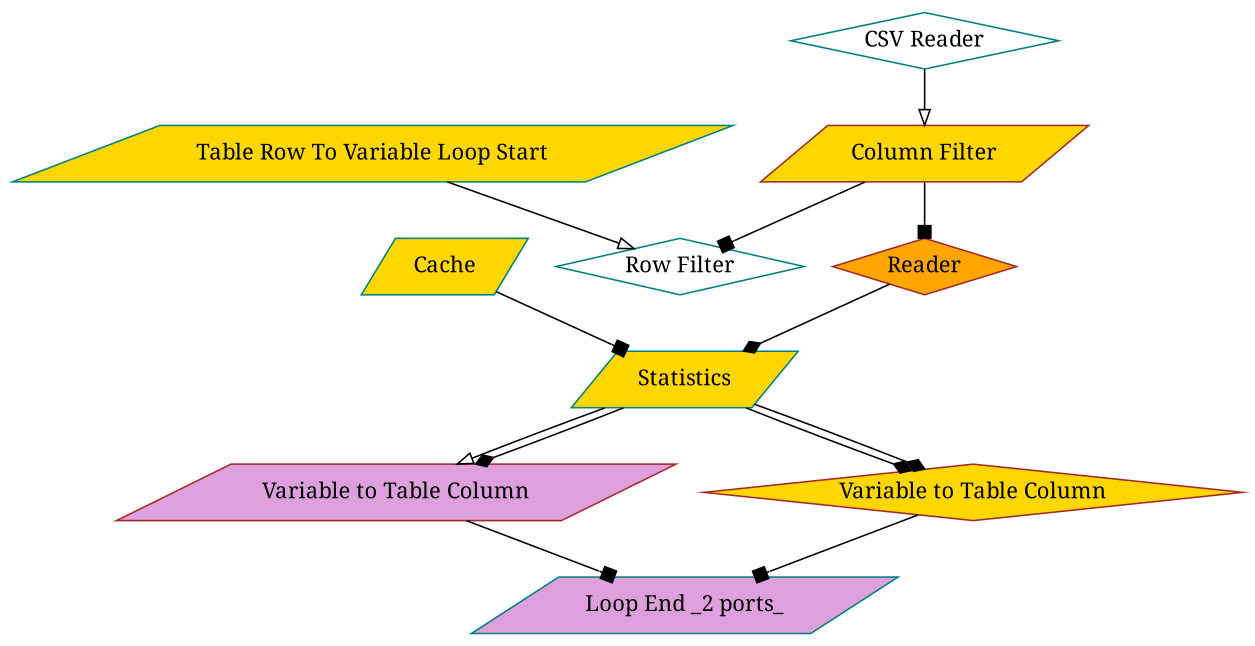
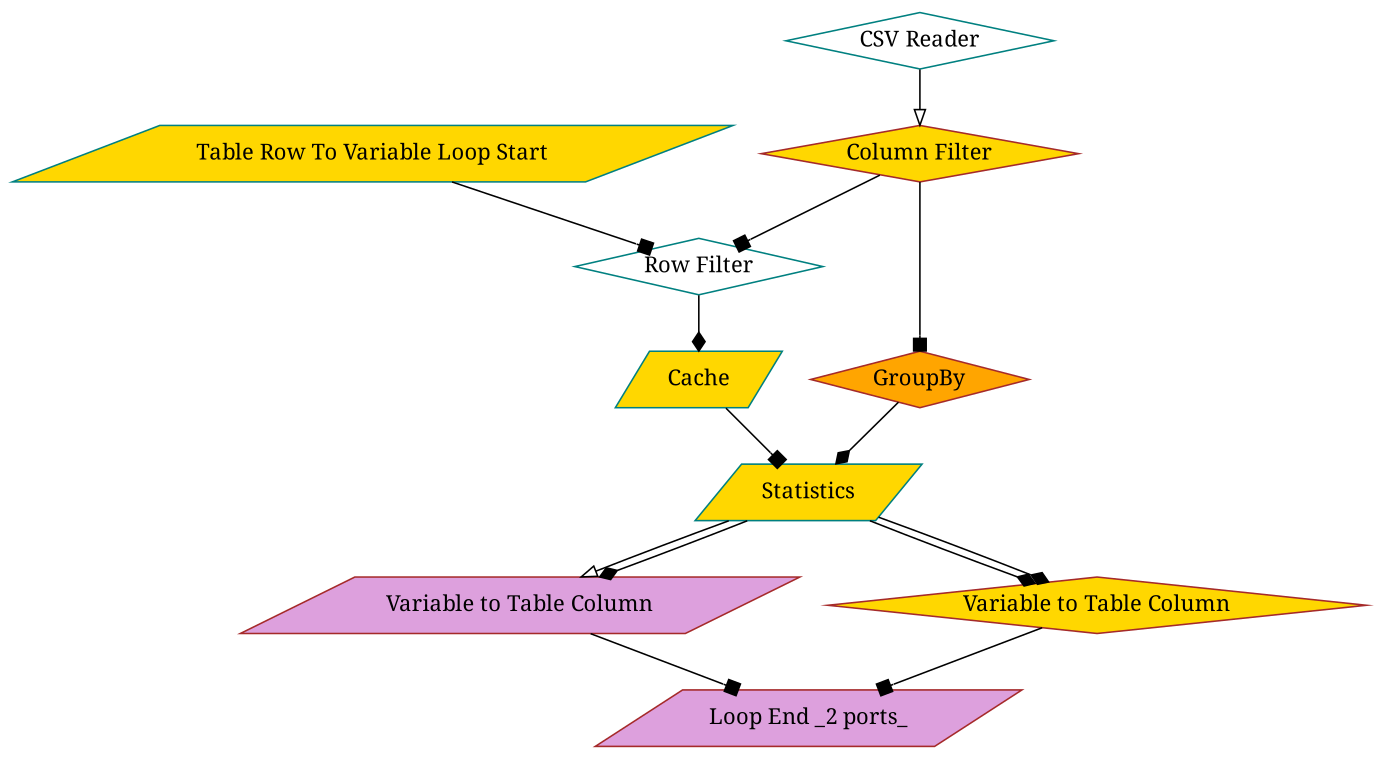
node "Column Filter": shape parallelogram -> diamond
edge "Table Row To Variable Loop Start" -> "Row Filter": arrowhead onormal -> box
node "Reader": label "Reader" -> "GroupBy"
edge "Row Filter" -> "Cache": added
node "Loop End _2 ports_": color teal -> brown
